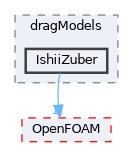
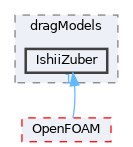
edge "IshiiZuber" -> "OpenFOAM": reversed
